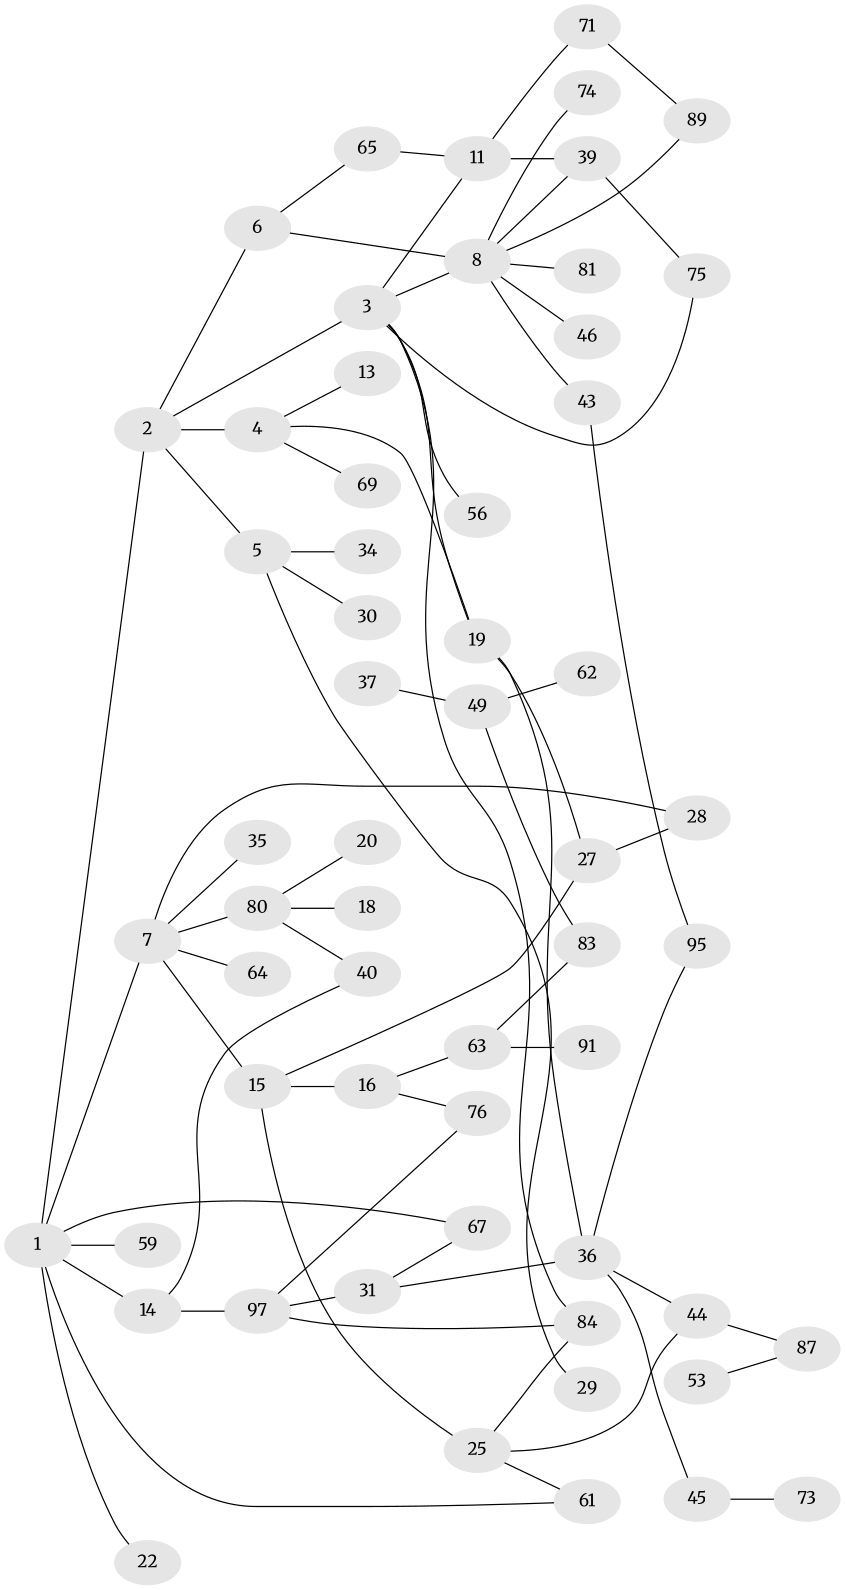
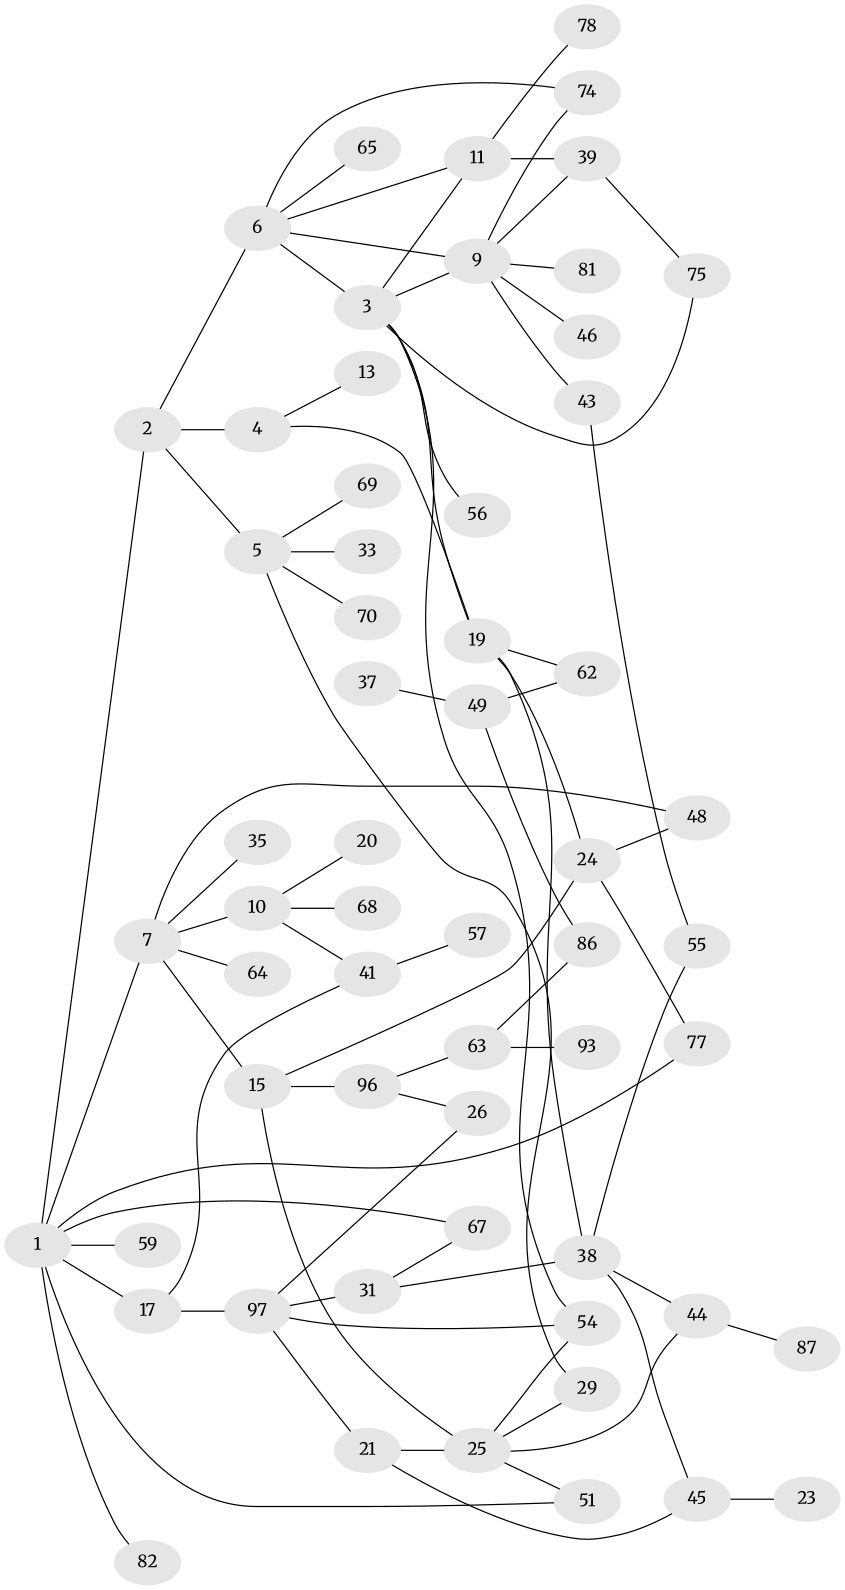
node "71": label "71" -> "78"
edge "74" -- "6": added
node "89": removed
edge "65" -- "11": now "6" -- "11"
node "8": label "8" -> "9"
edge "3" -- "2": now "3" -- "6"
edge "4" -- "69": now "5" -- "69"
node "34": label "34" -> "33"
node "30": label "30" -> "70"
edge "19" -- "62": added
node "28": label "28" -> "48"
node "27": label "27" -> "24"
node "80": label "80" -> "10"
node "18": label "18" -> "68"
node "57": added
node "83": label "83" -> "86"
node "95": label "95" -> "55"
node "40": label "40" -> "41"
node "77": added
node "91": label "91" -> "93"
node "16": label "16" -> "96"
node "76": label "76" -> "26"
node "36": label "36" -> "38"
node "14": label "14" -> "17"
node "84": label "84" -> "54"
node "53": removed
edge "29" -- "25": added
node "21": added
node "73": label "73" -> "23"
node "61": label "61" -> "51"
node "22": label "22" -> "82"
